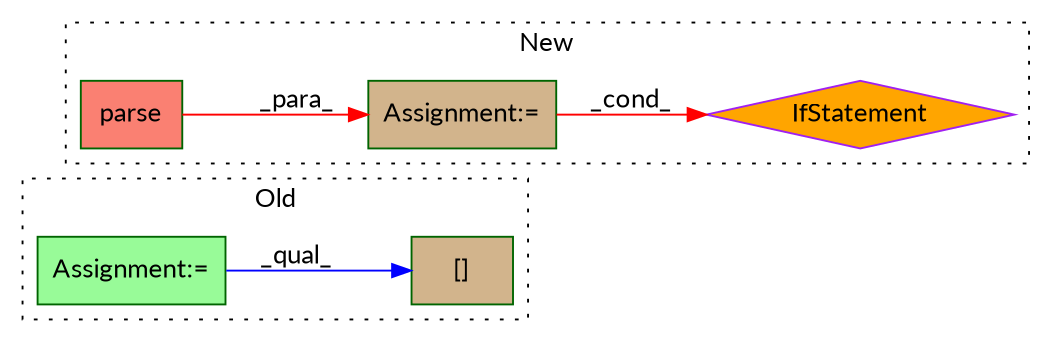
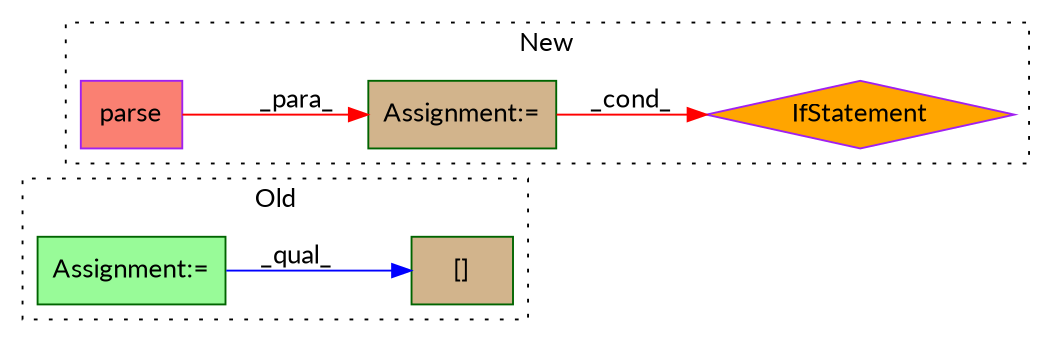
node "parse": color darkgreen -> purple
